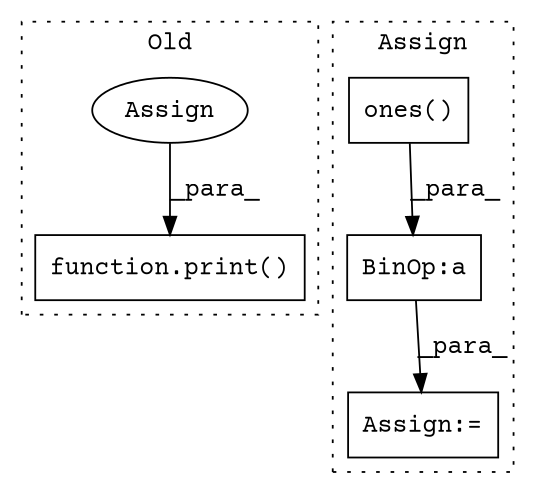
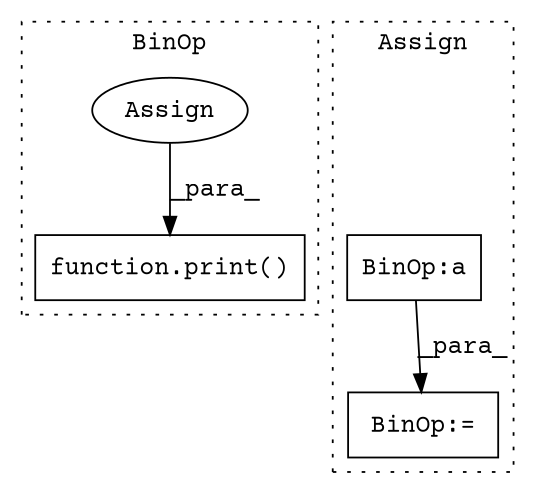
cluster "Old": label "Old" -> "BinOp"
node "ones()": removed
node "Assign:=": label "Assign:=" -> "BinOp:="
